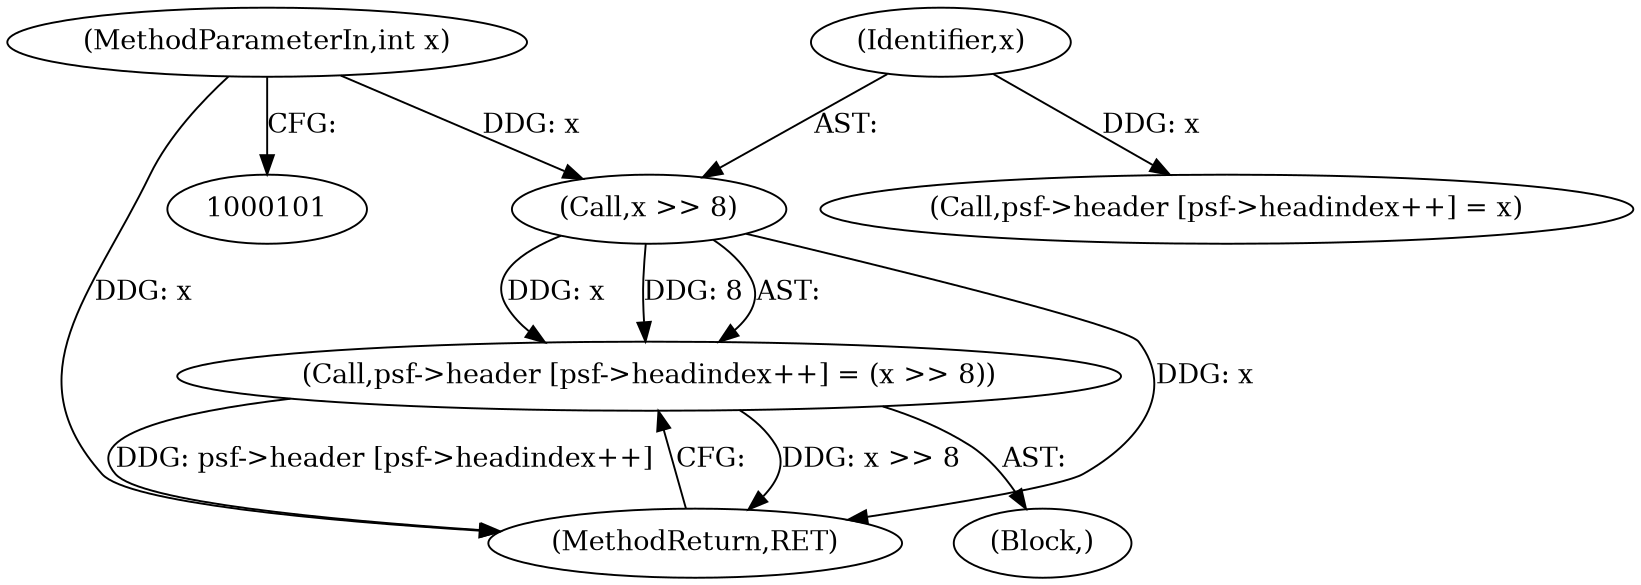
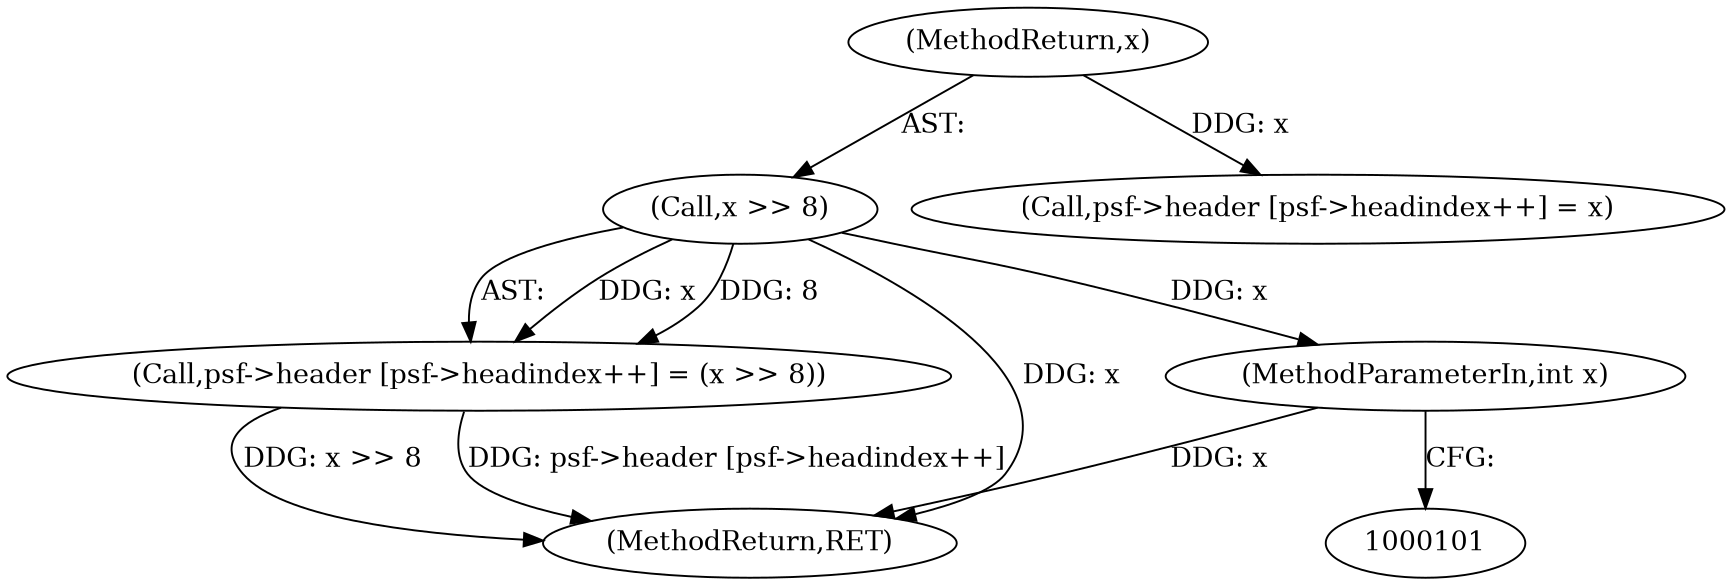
node "(Identifier,x)": label "(Identifier,x)" -> "(MethodReturn,x)"
edge "(MethodParameterIn,int x)" -> "(Call,x >> 8)": reversed
edge "(MethodReturn,RET)" -> "(Call,psf->header [psf->headindex++] = (x >> 8))": removed, label "CFG:"
node "(Block,)": removed
